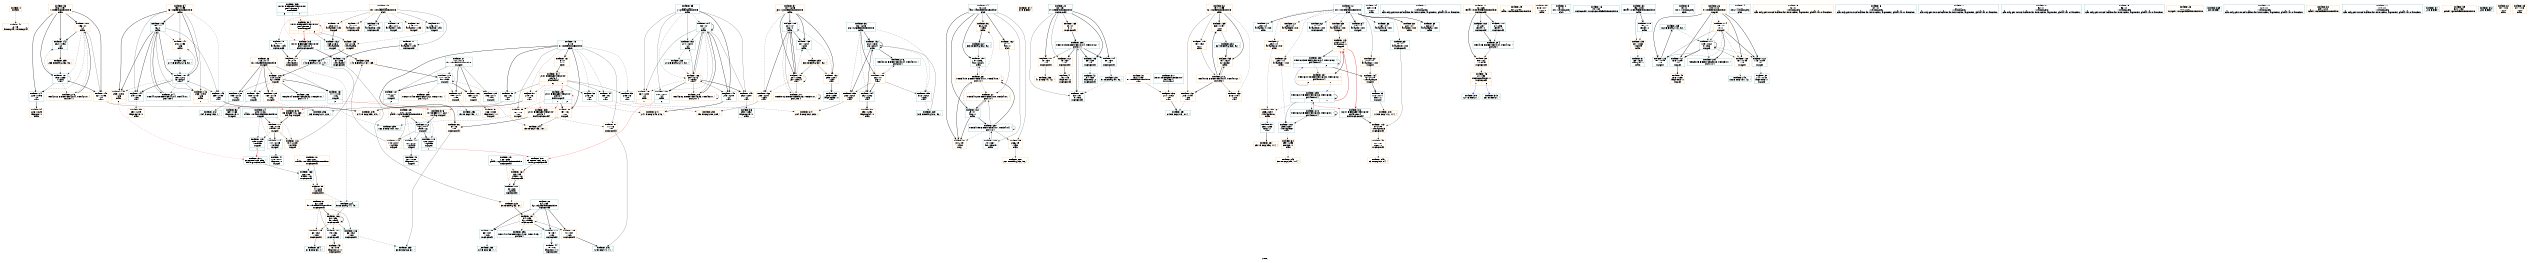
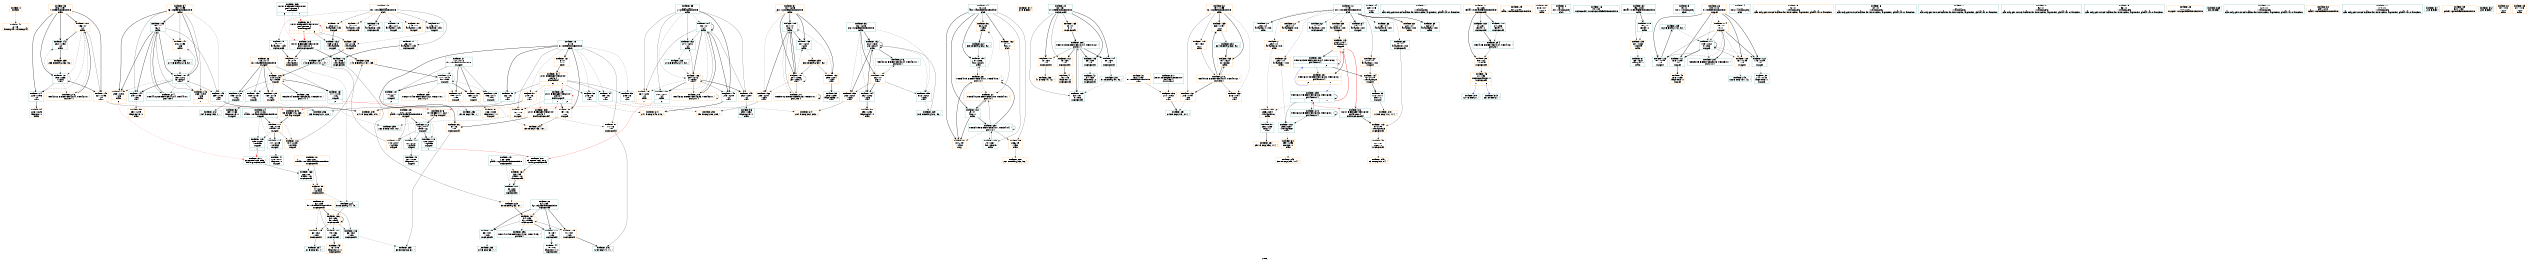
edge "NodeID: 186" -> "NodeID: 184": removed
